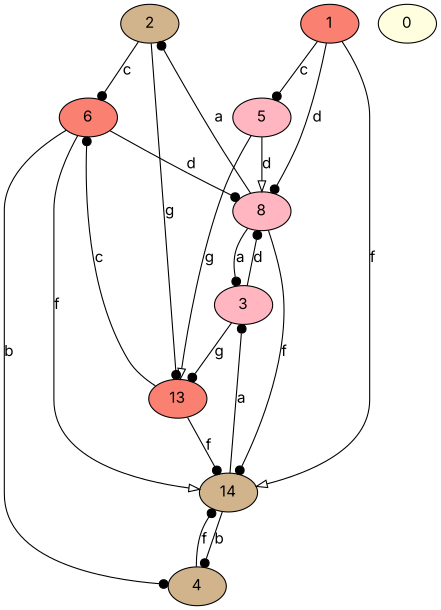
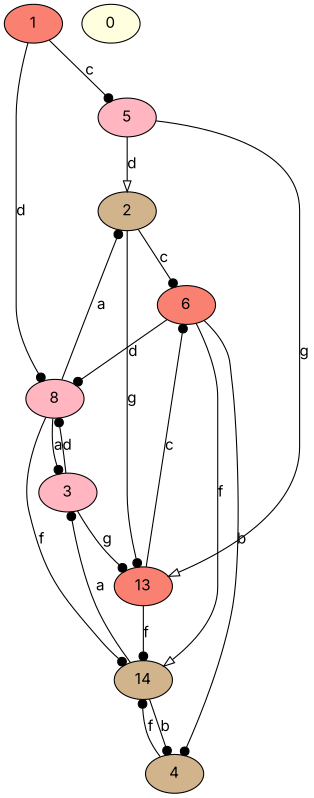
edge "5" -> "8": now "5" -> "2"
edge "1" -> "14": removed, label "f"
